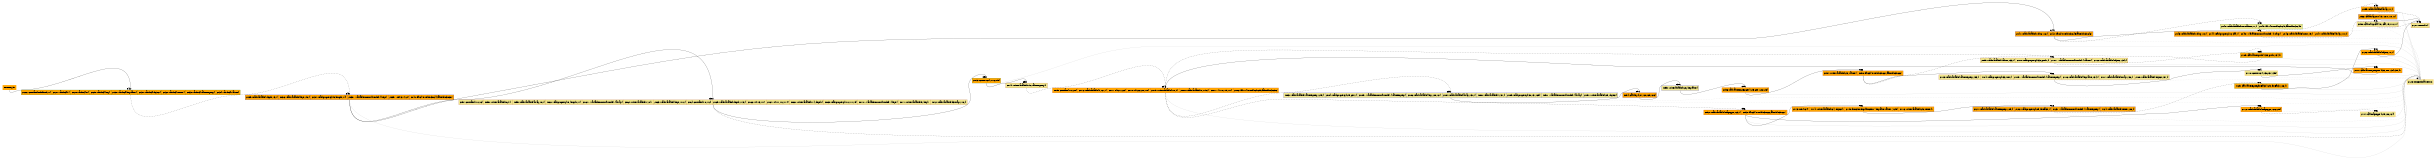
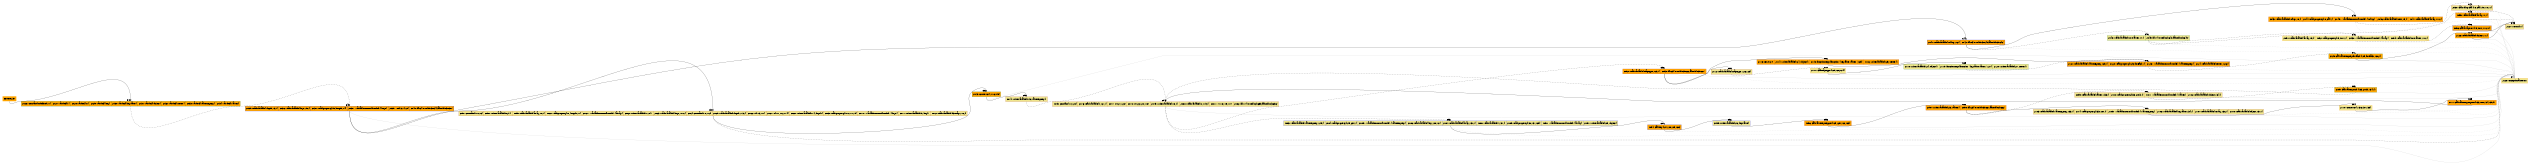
node "2051: read-variable['array',v9,-]": added
node "2118: write-variable[v24,'object']*": added
node "2075: constant[1.0,v20]": fillcolor orange -> khaki
node "2112: read-variable['mapType',v26,v25]": fillcolor orange -> khaki
